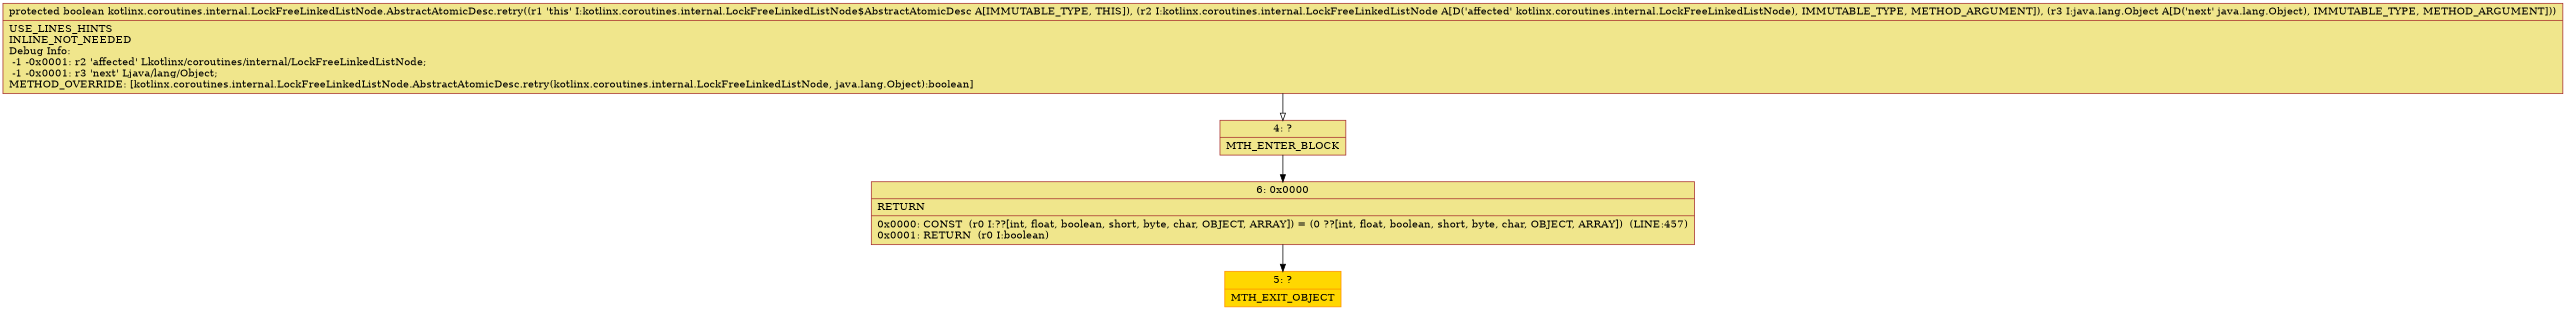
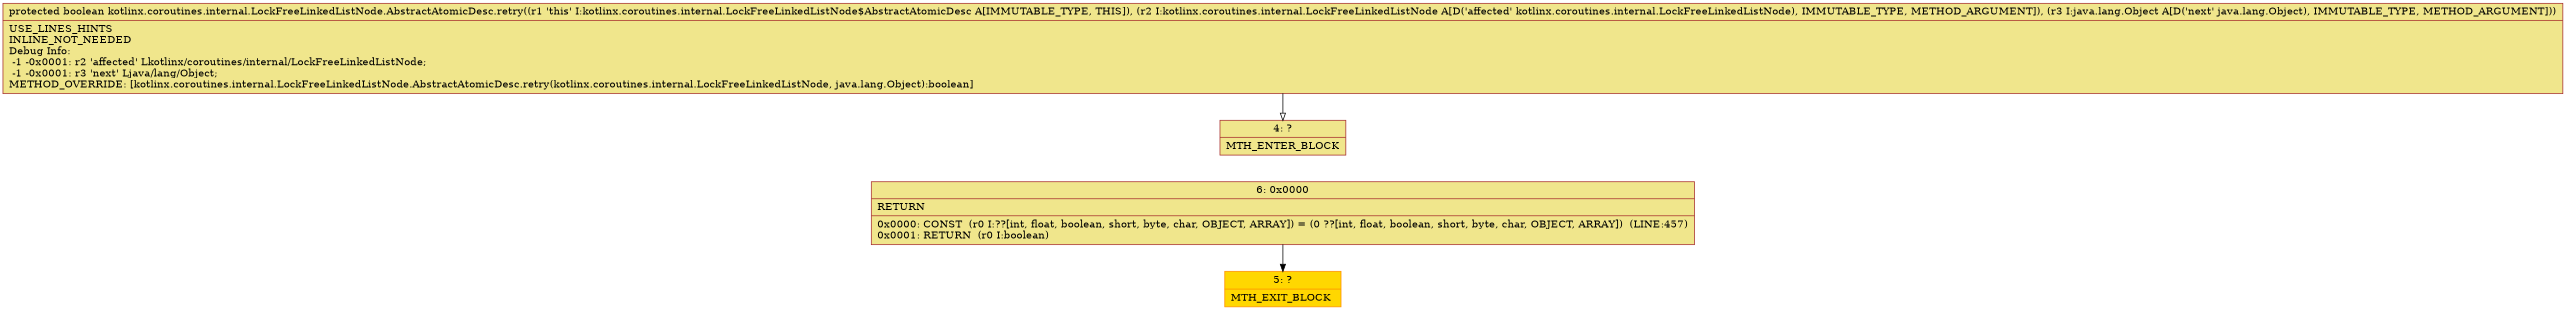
edge "4: ?" -> "6: 0x0000": removed
node "5: ?": text "MTH_EXIT_OBJECT" -> "MTH_EXIT_BLOCK"
